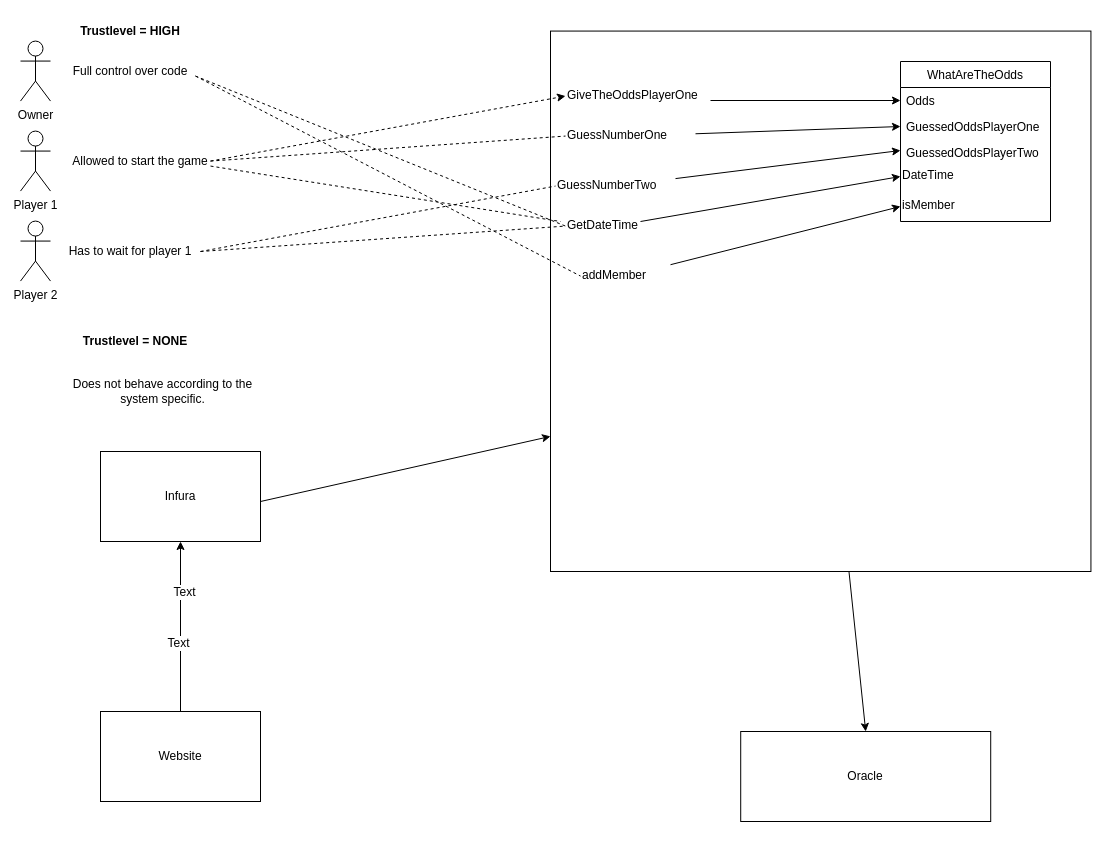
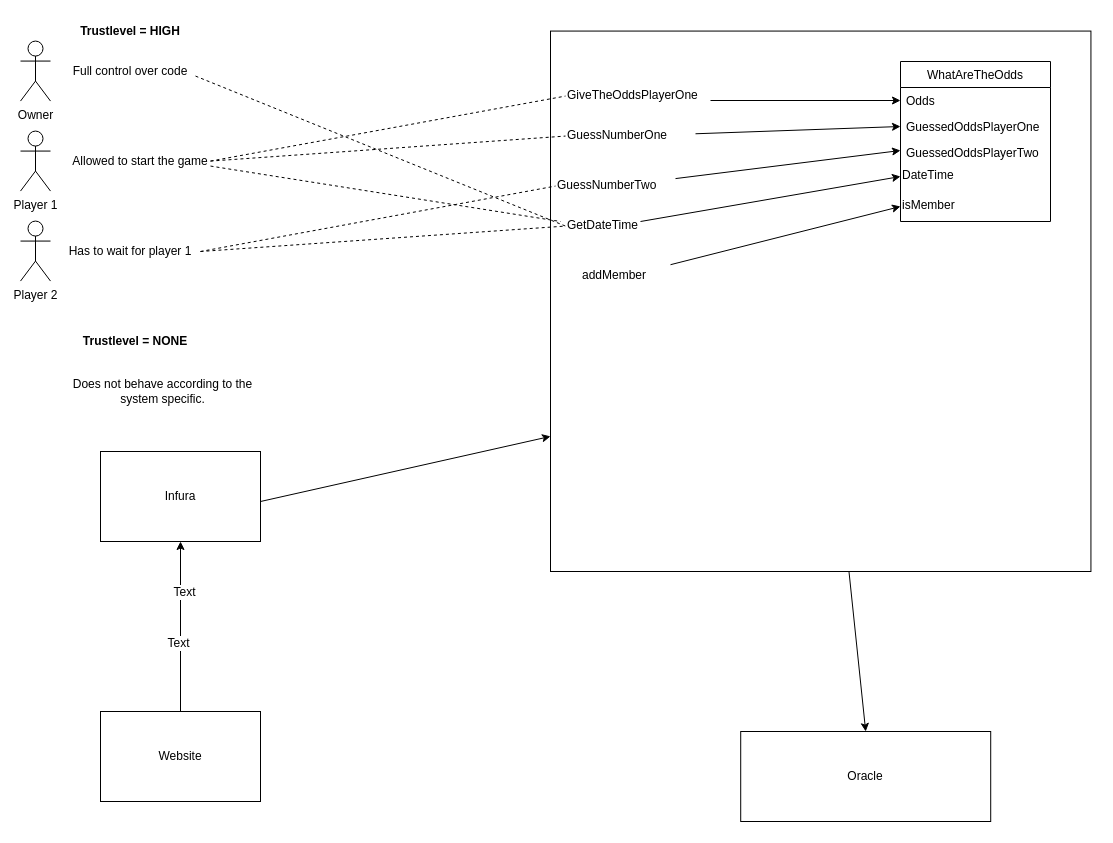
edge "Allowed to start the game" -> "GiveTheOddsPlayerOne": arrowhead classic -> none
edge "Full control over code" -- "addMember": removed
